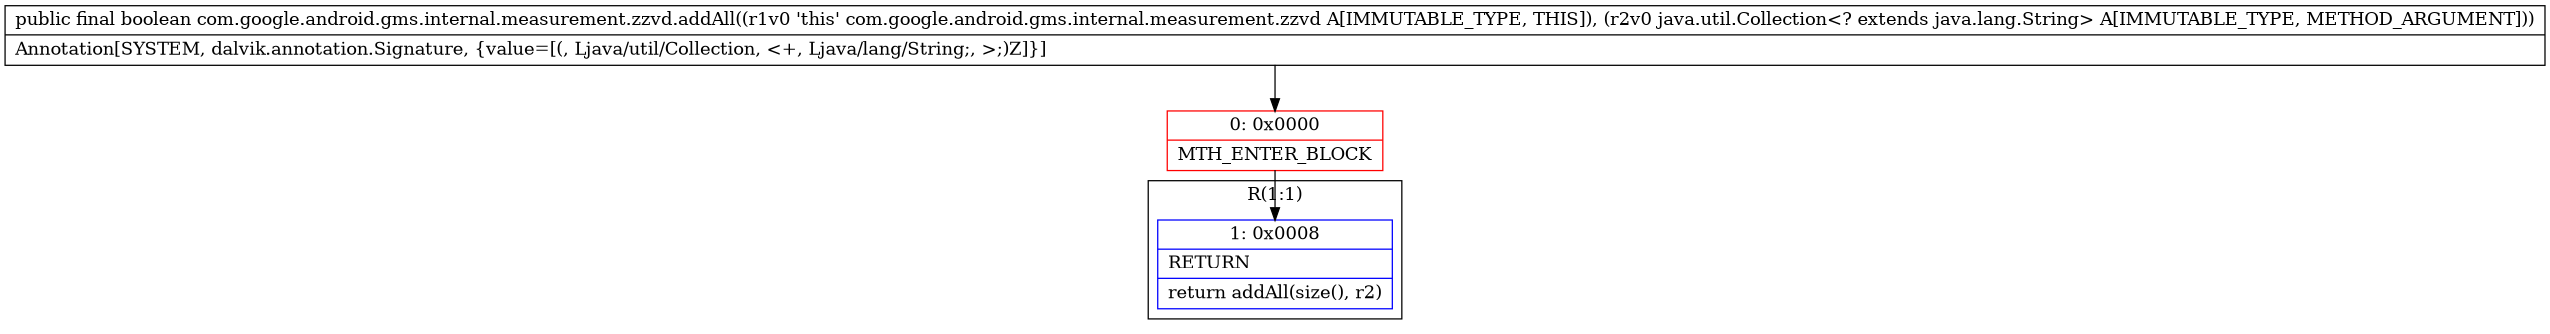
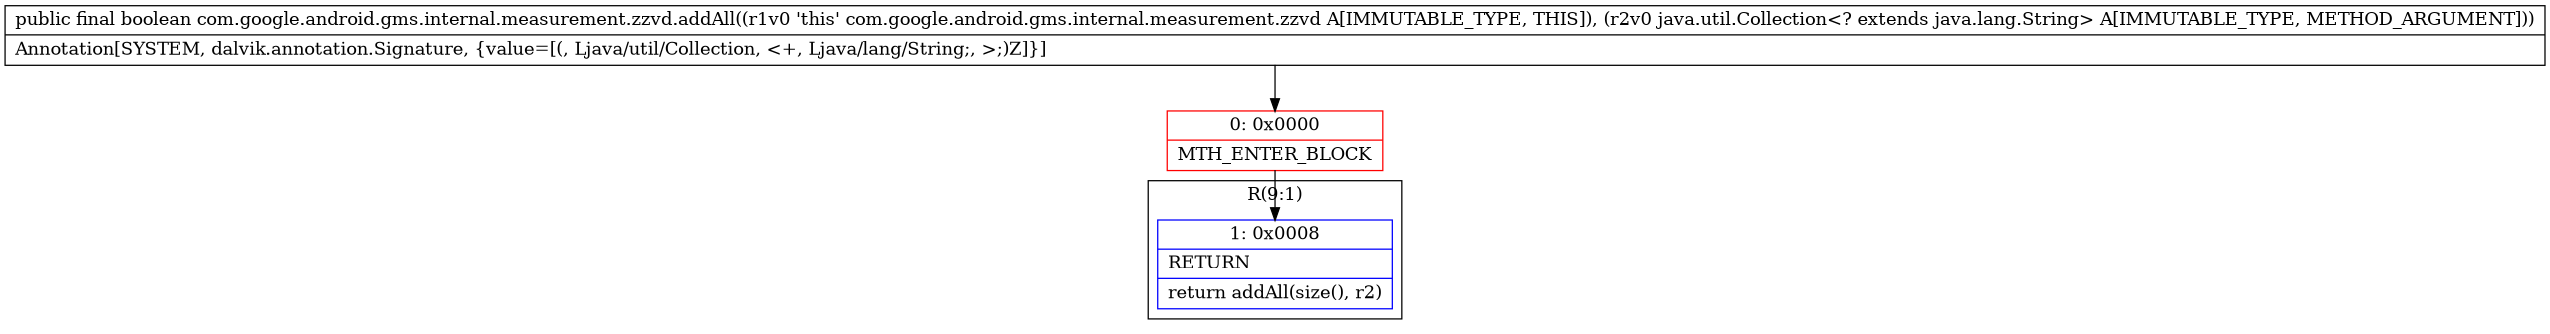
cluster "R(1:1)": label "R(1:1)" -> "R(9:1)"
